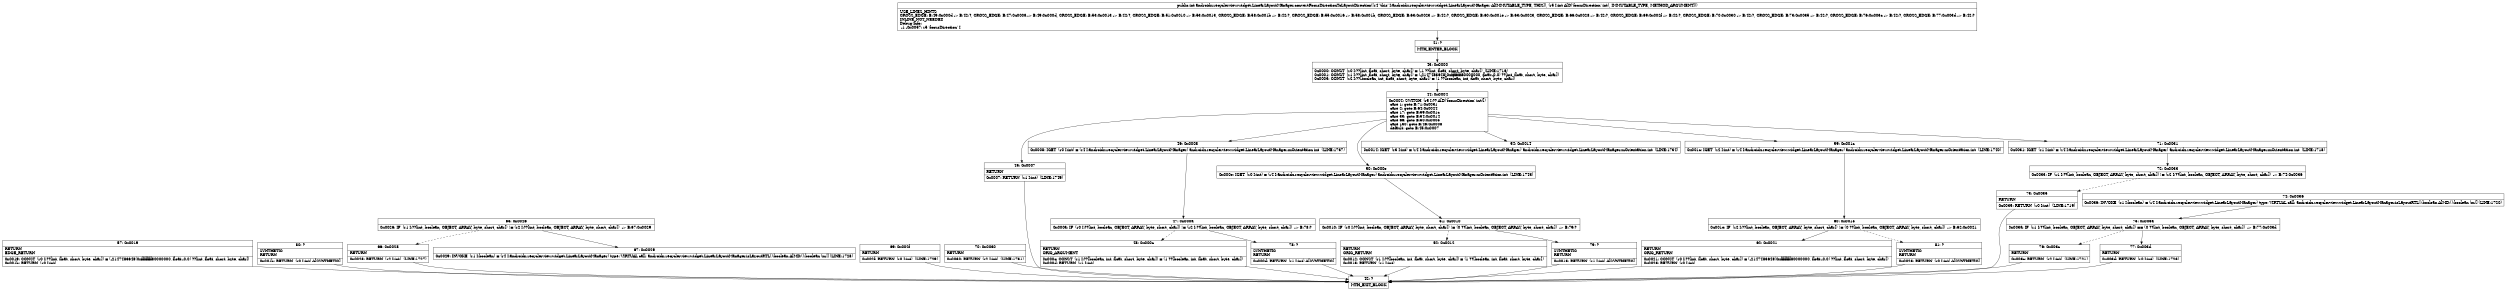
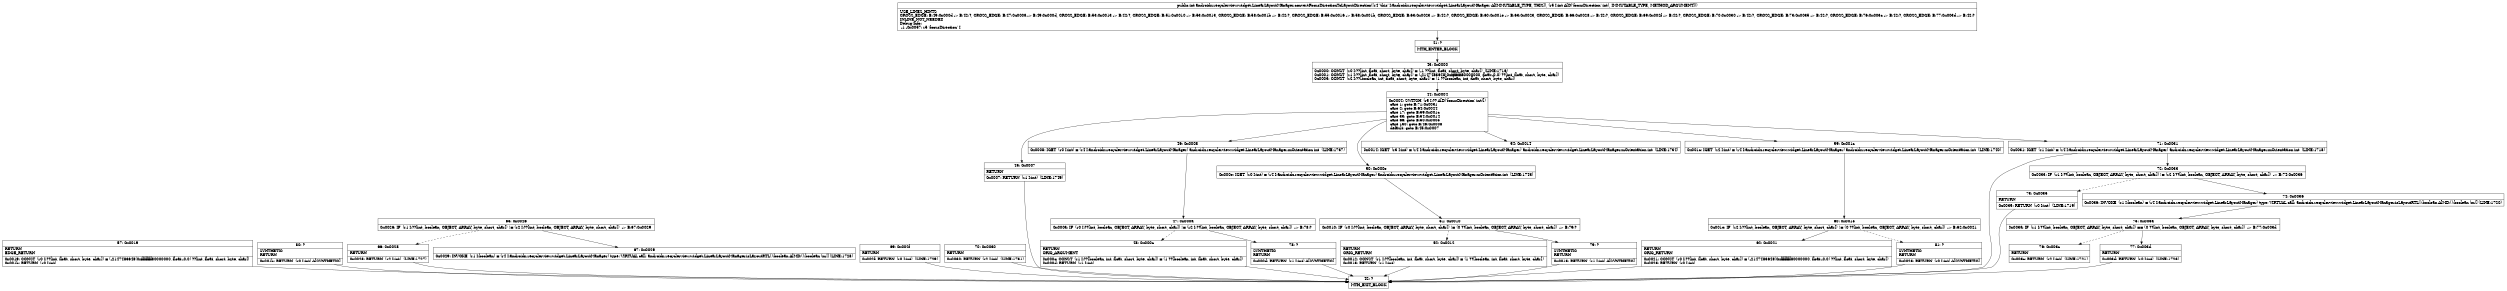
edge "72: 0x0033" -> "74: 0x0036": added
edge "76: 0x003c" -> "42: ?": now "71: 0x0031" -> "42: ?"
